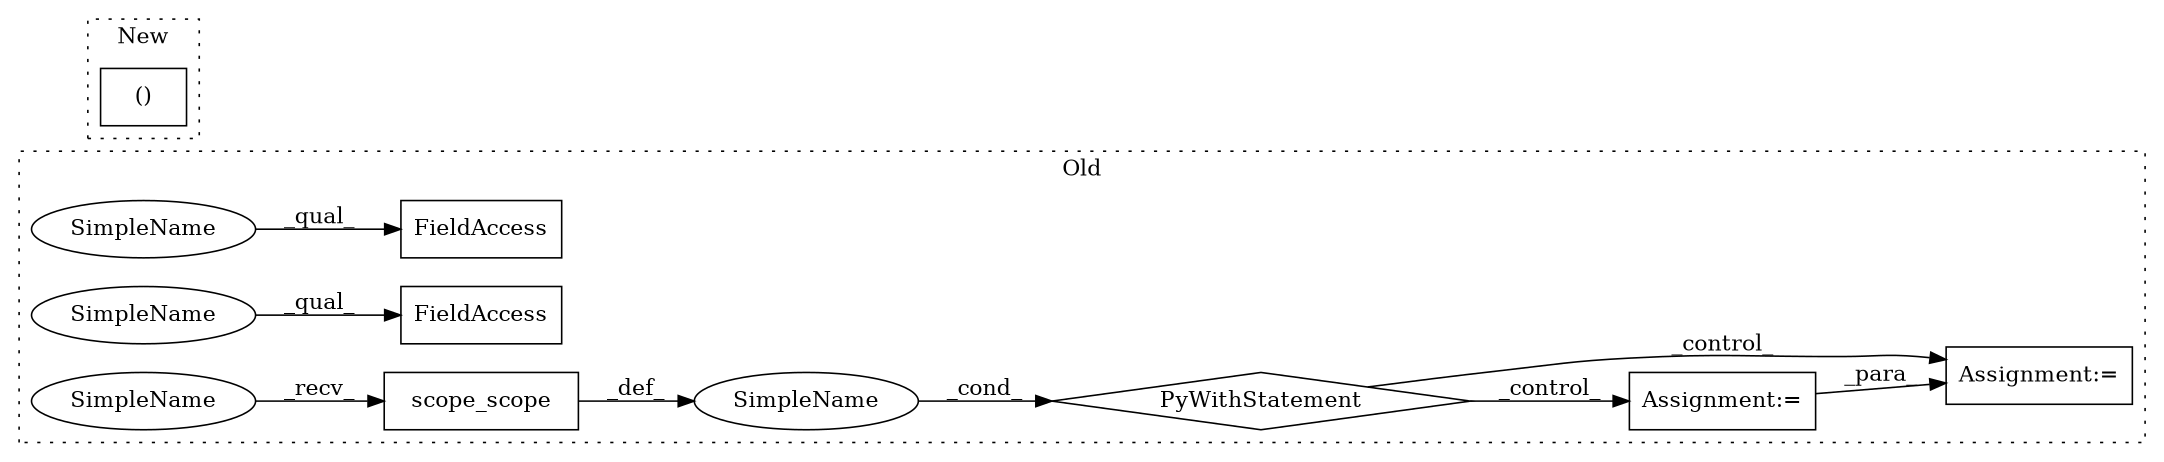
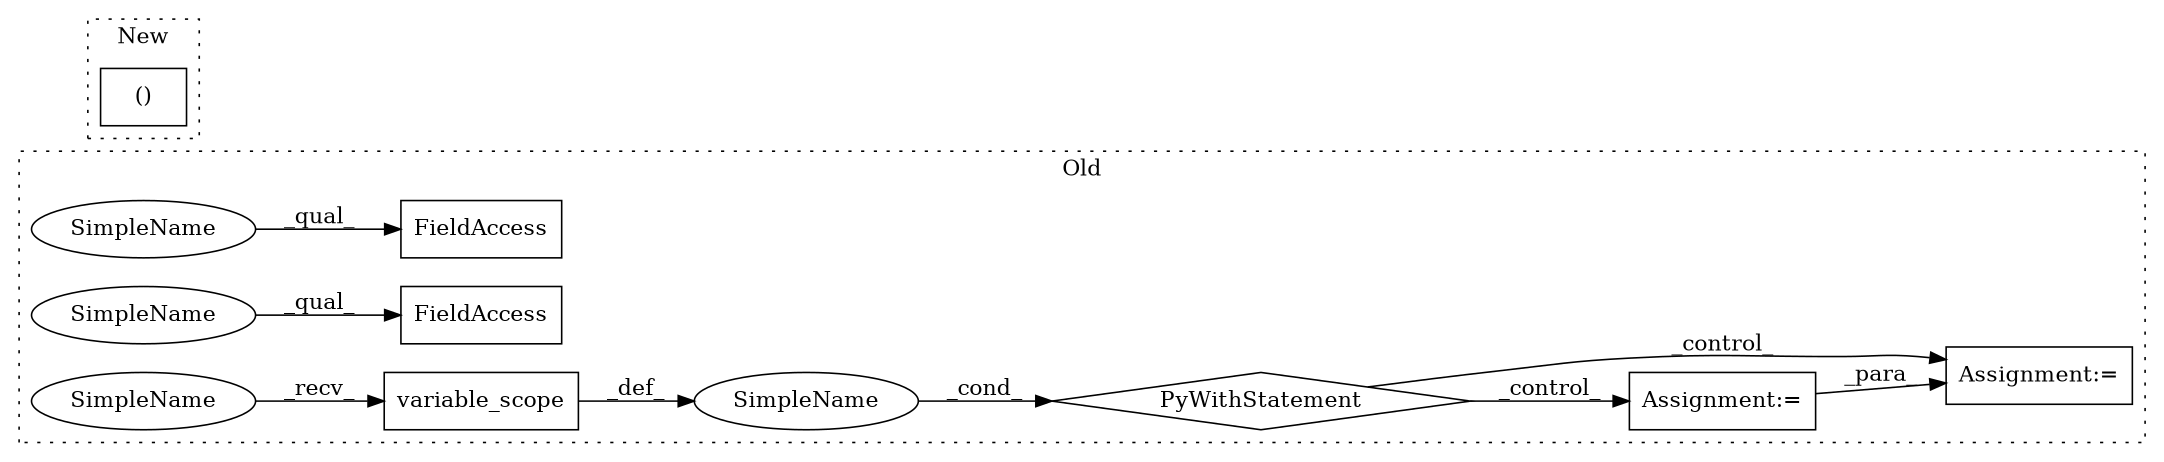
node "scope_scope": label "scope_scope" -> "variable_scope"
